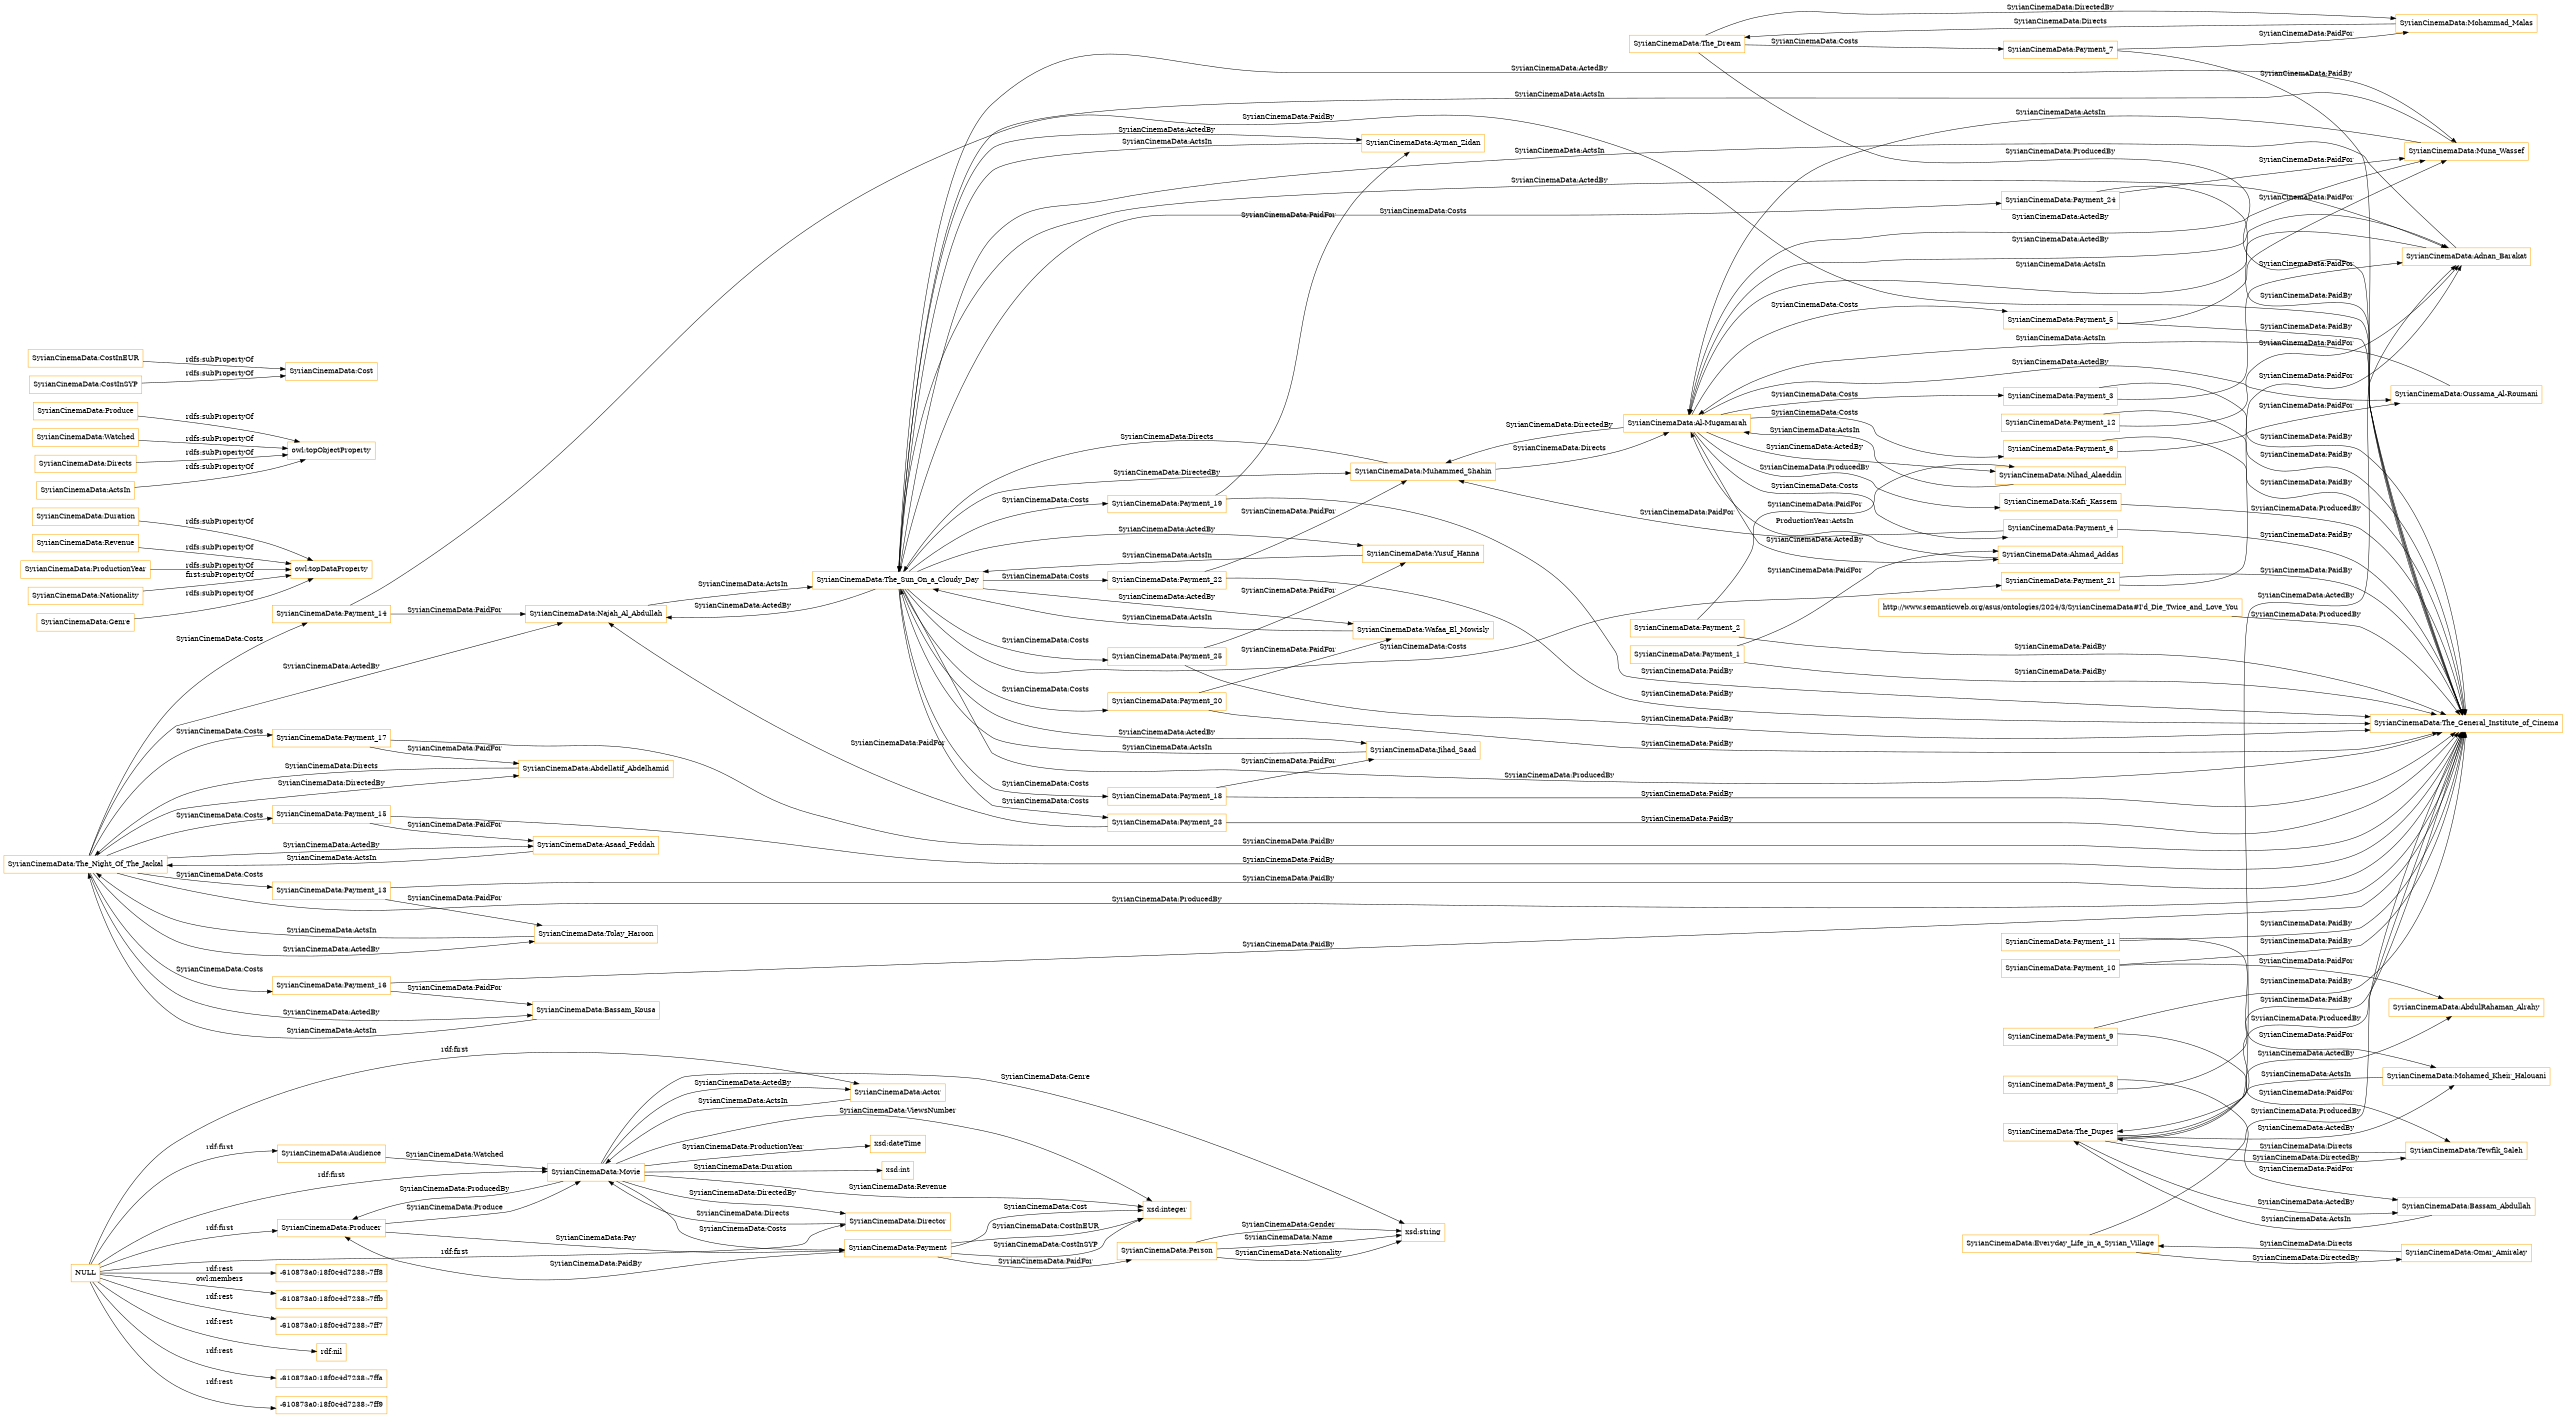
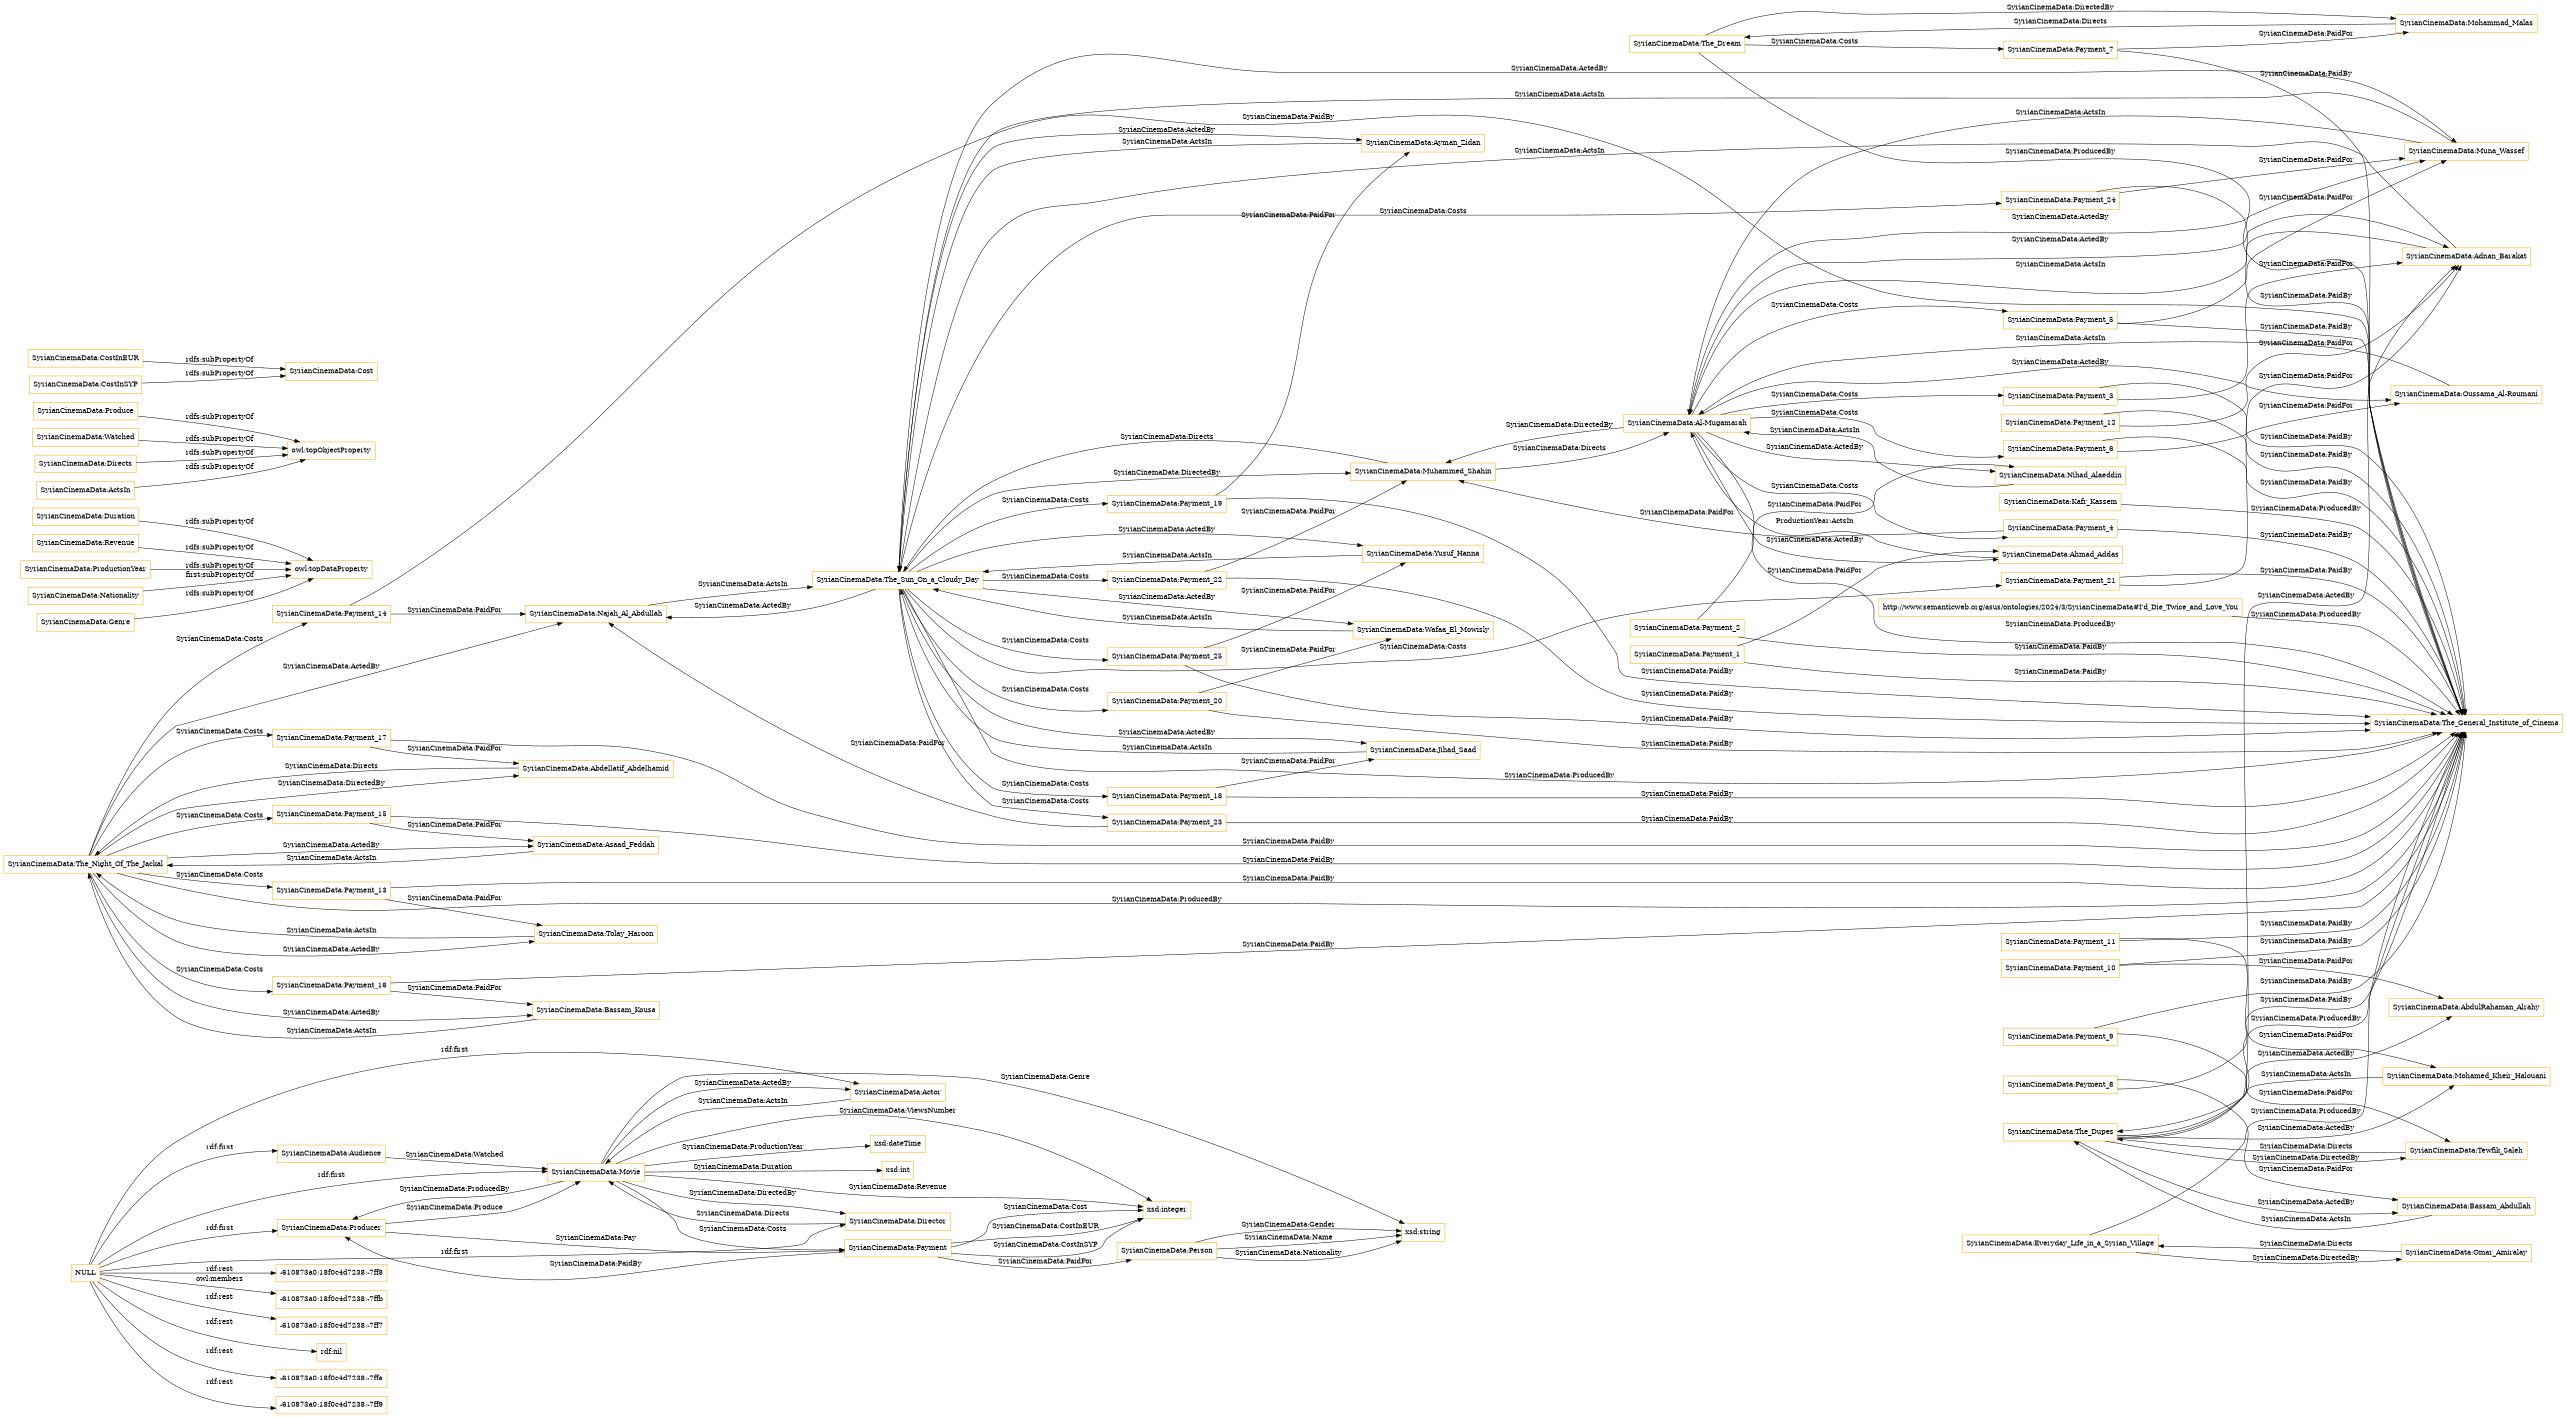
edge "SyrianCinemaData:The_Sun_On_a_Cloudy_Day" -> "SyrianCinemaData:Adnan_Barakat": removed, label "SyrianCinemaData:ActedBy"
edge "SyrianCinemaData:Al-Mugamarah" -> "SyrianCinemaData:Kafr_Kassem": now "SyrianCinemaData:Al-Mugamarah" -> "SyrianCinemaData:The_General_Institute_of_Cinema"
